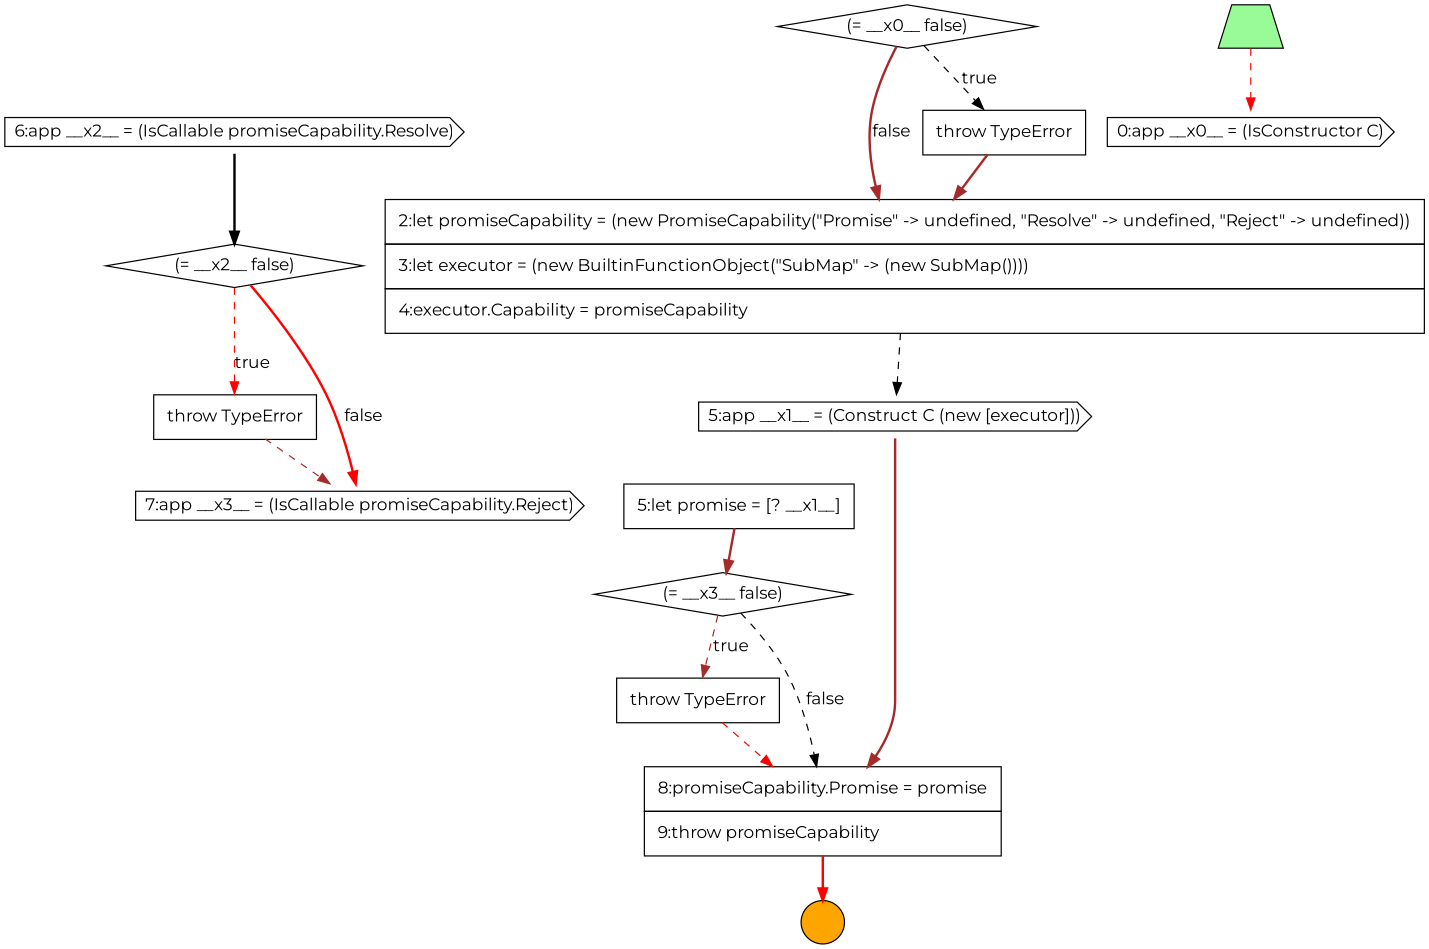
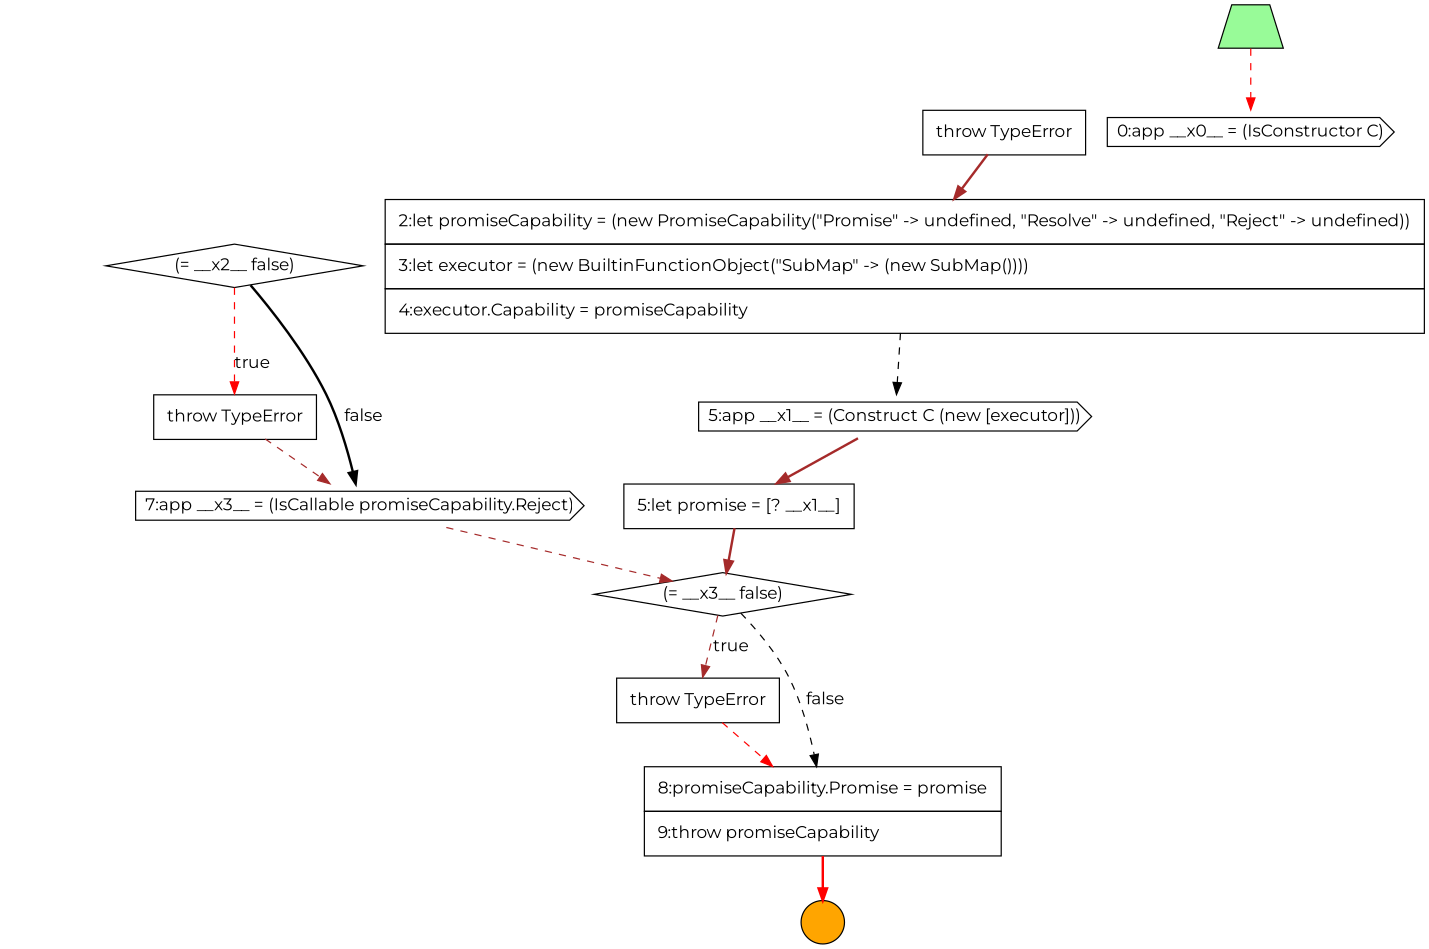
node "(= __x0__ false)": removed
node "6:app __x2__ = (IsCallable promiseCapability.Resolve)": removed
edge "(= __x2__ false)" -> "7:app __x3__ = (IsCallable promiseCapability.Reject)": color red -> black
edge "7:app __x3__ = (IsCallable promiseCapability.Reject)" -> "(= __x3__ false)": added
edge "5:app __x1__ = (Construct C (new [executor]))" -> "8:promiseCapability.Promise = promise": now "5:app __x1__ = (Construct C (new [executor]))" -> "5:let promise = [? __x1__]"
